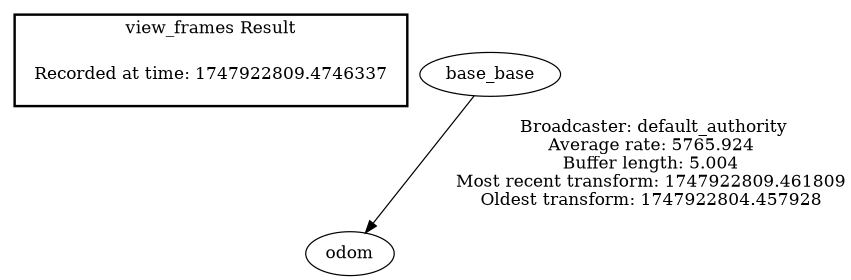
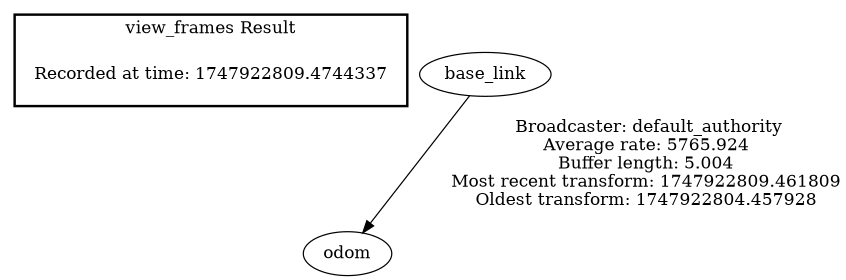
node "Recorded at time: 1747922809.4746337": label "Recorded at time: 1747922809.4746337" -> "Recorded at time: 1747922809.4744337"
node "base_base": label "base_base" -> "base_link"
